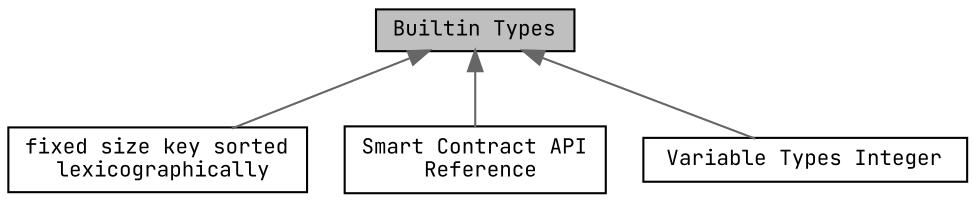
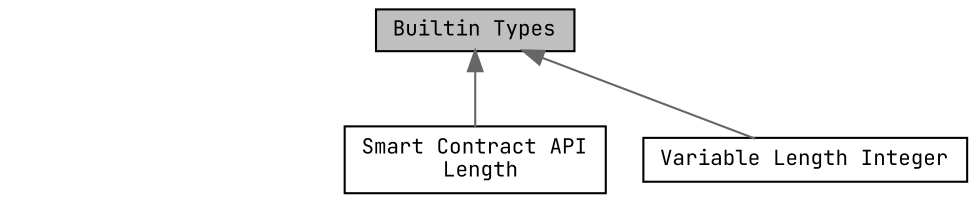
node "fixed size key sorted lexicographically": removed
node "Smart Contract API Reference": label "Smart Contract API Reference" -> "Smart Contract API Length"
node "Variable Types Integer": label "Variable Types Integer" -> "Variable Length Integer"
